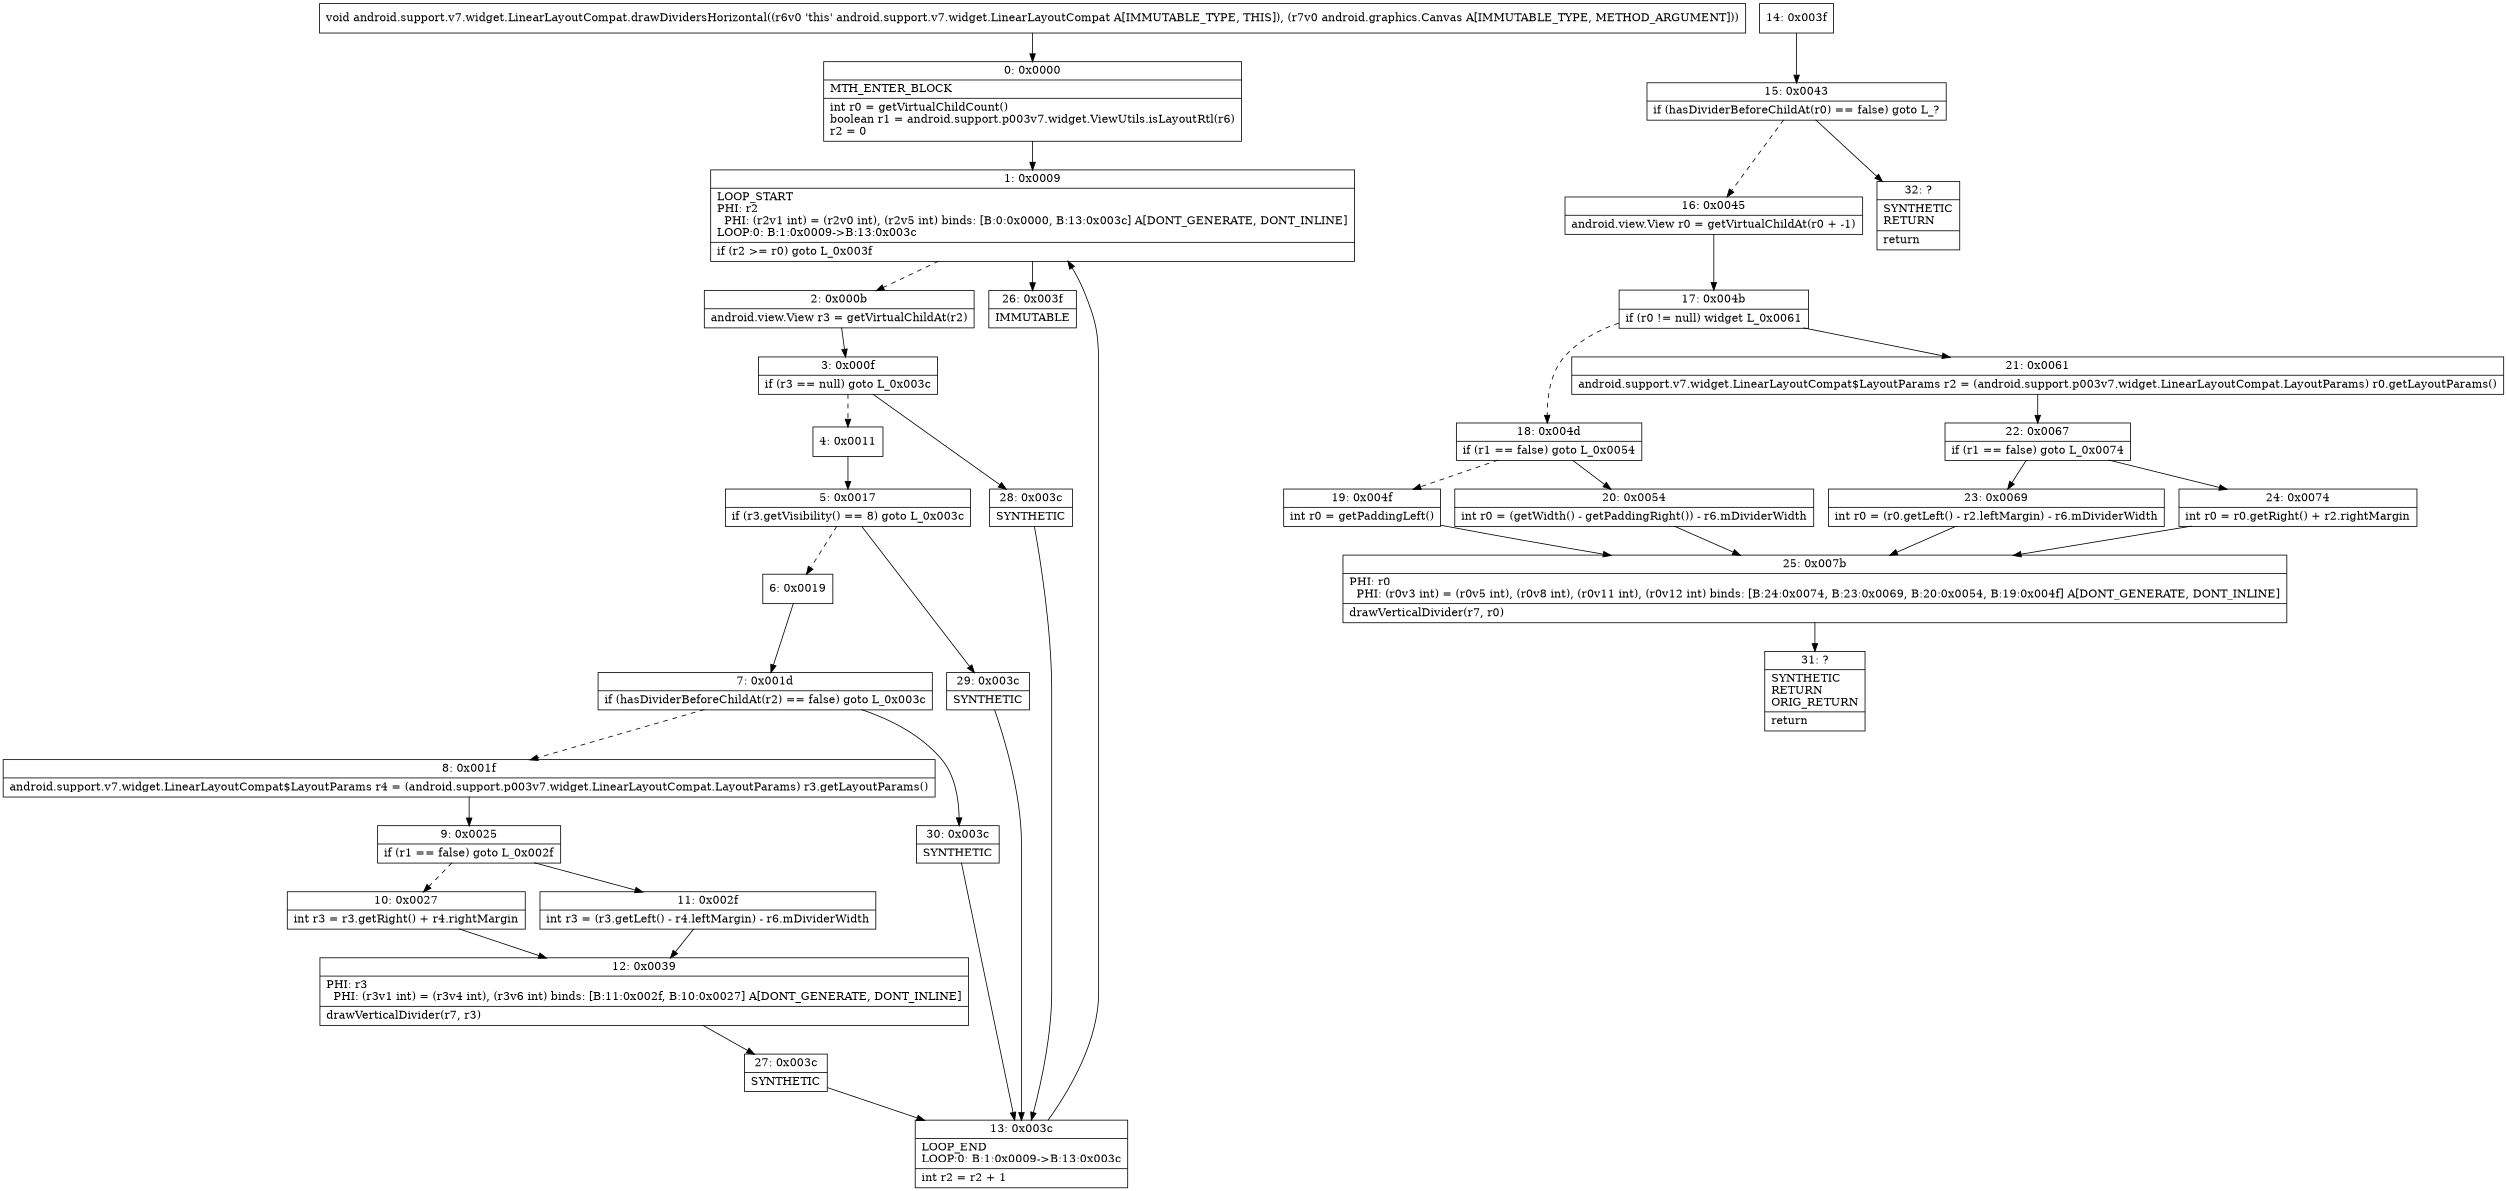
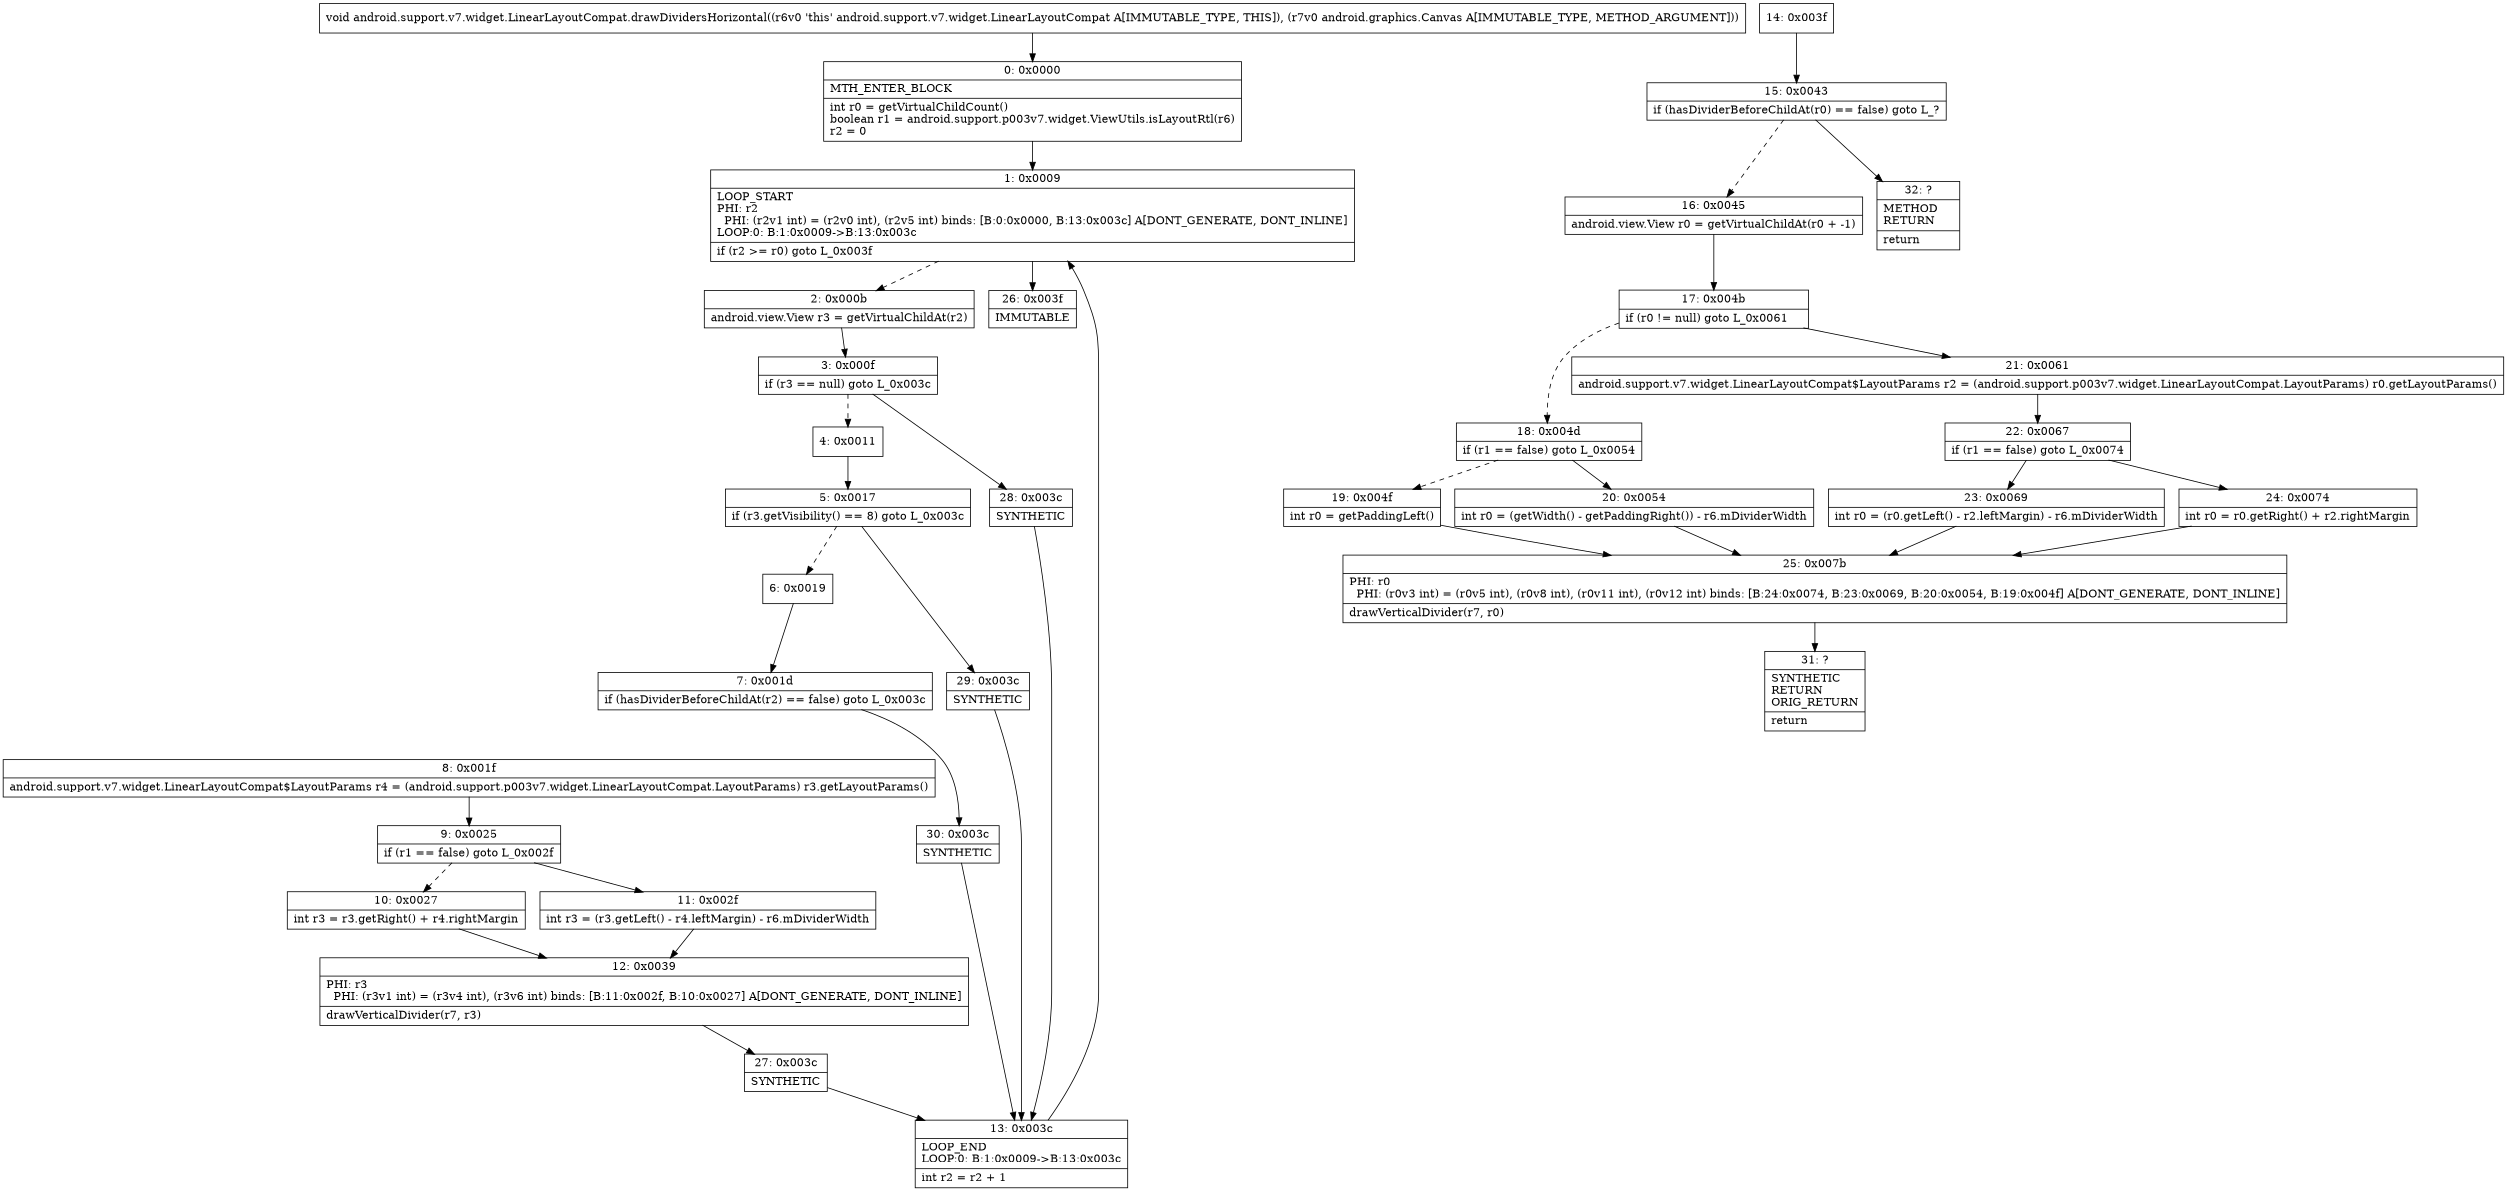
node "32: ?": text "SYNTHETIC" -> "METHOD"
node "17: 0x004b": text "if (r0 != null) widget L_0x0061" -> "if (r0 != null) goto L_0x0061"
edge "7: 0x001d" -> "8: 0x001f": removed
